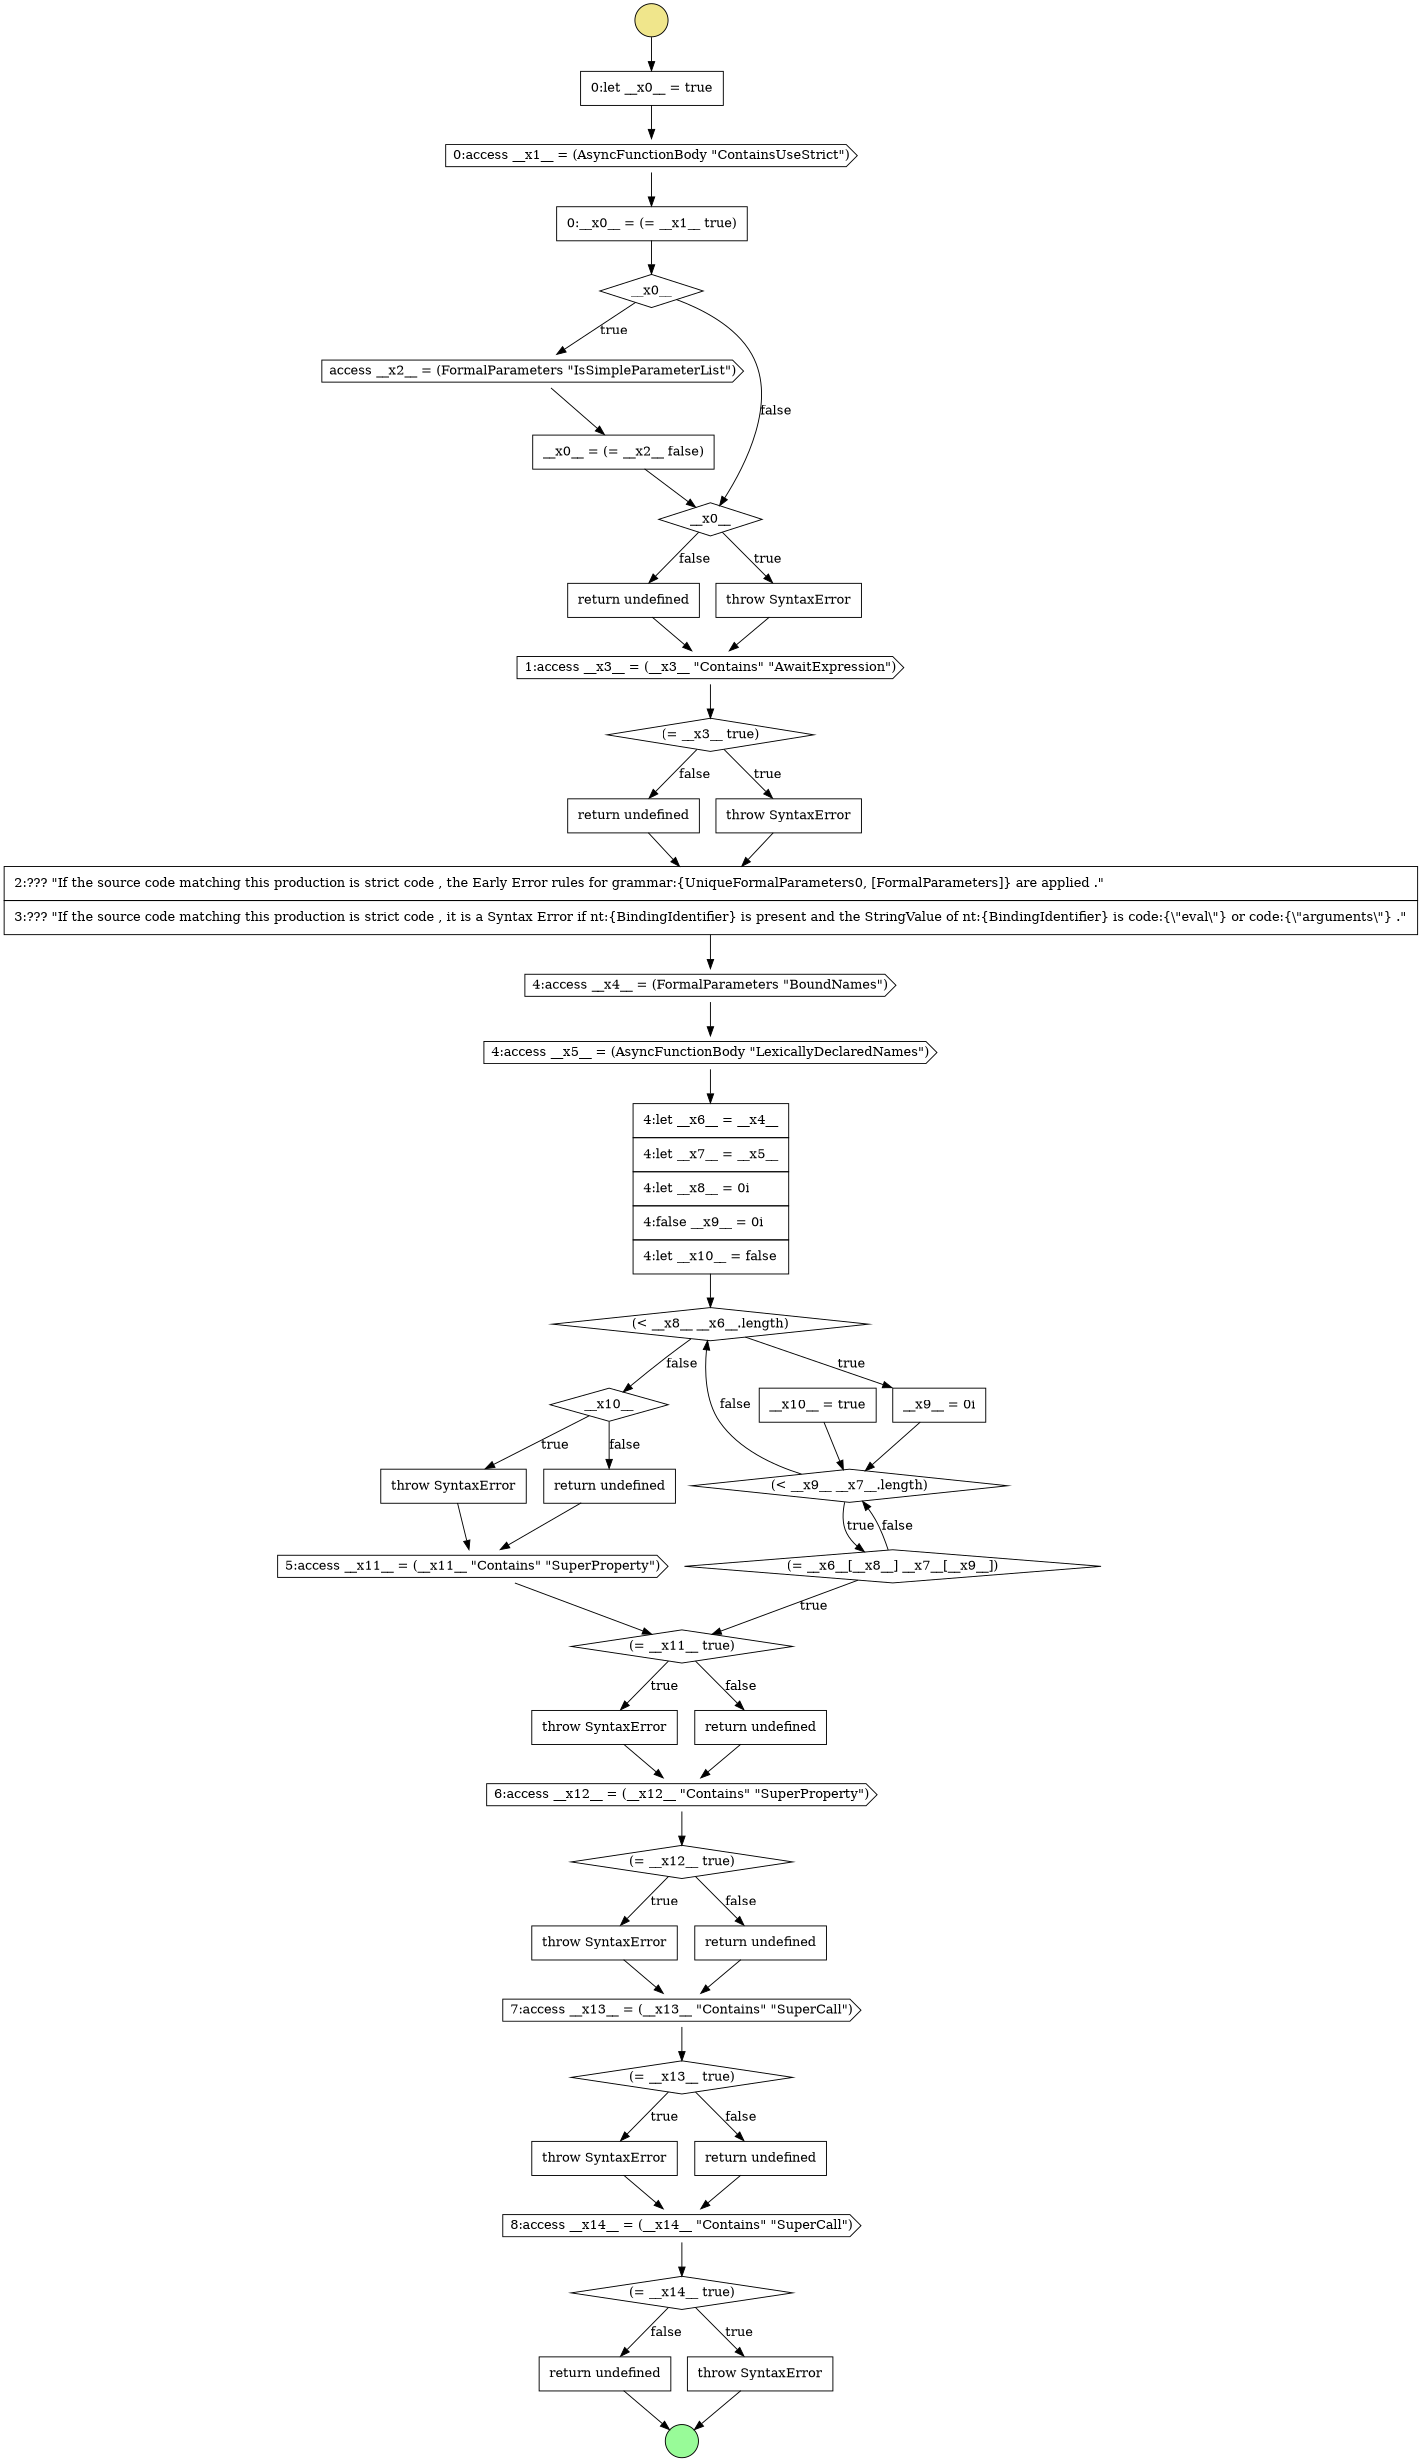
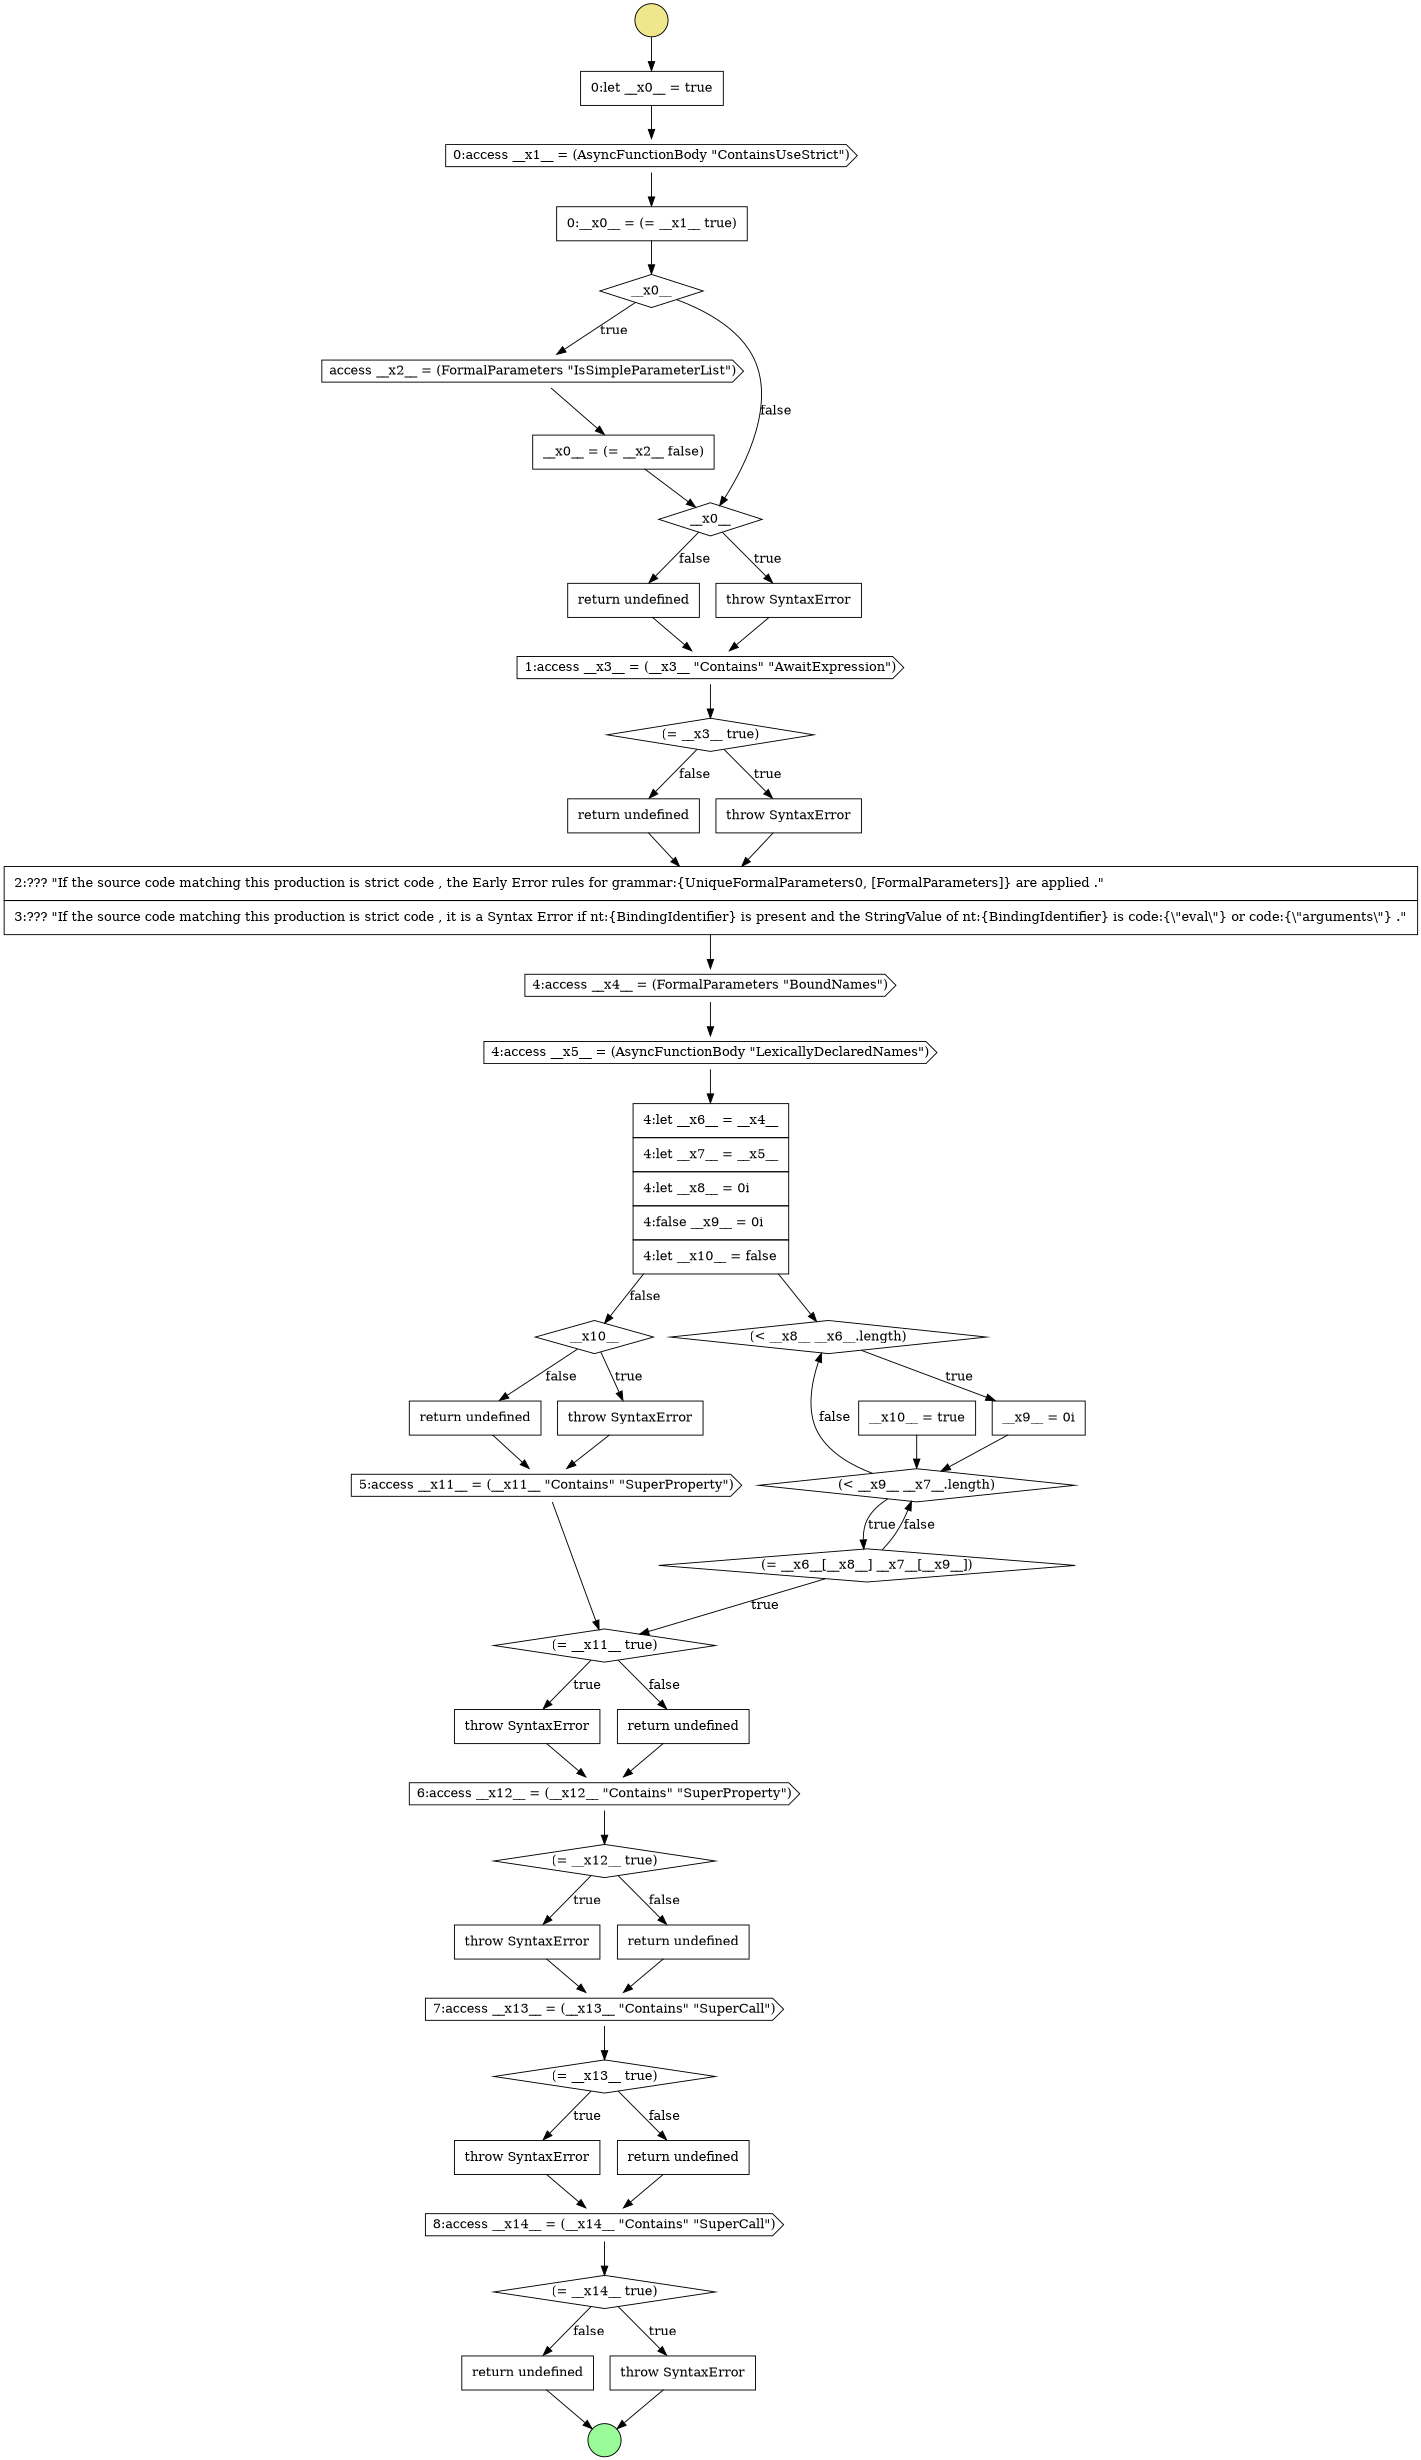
edge "(< __x8__ __x6__.length)" -> "__x10__": now "4:let __x6__ = __x4__" -> "__x10__"
